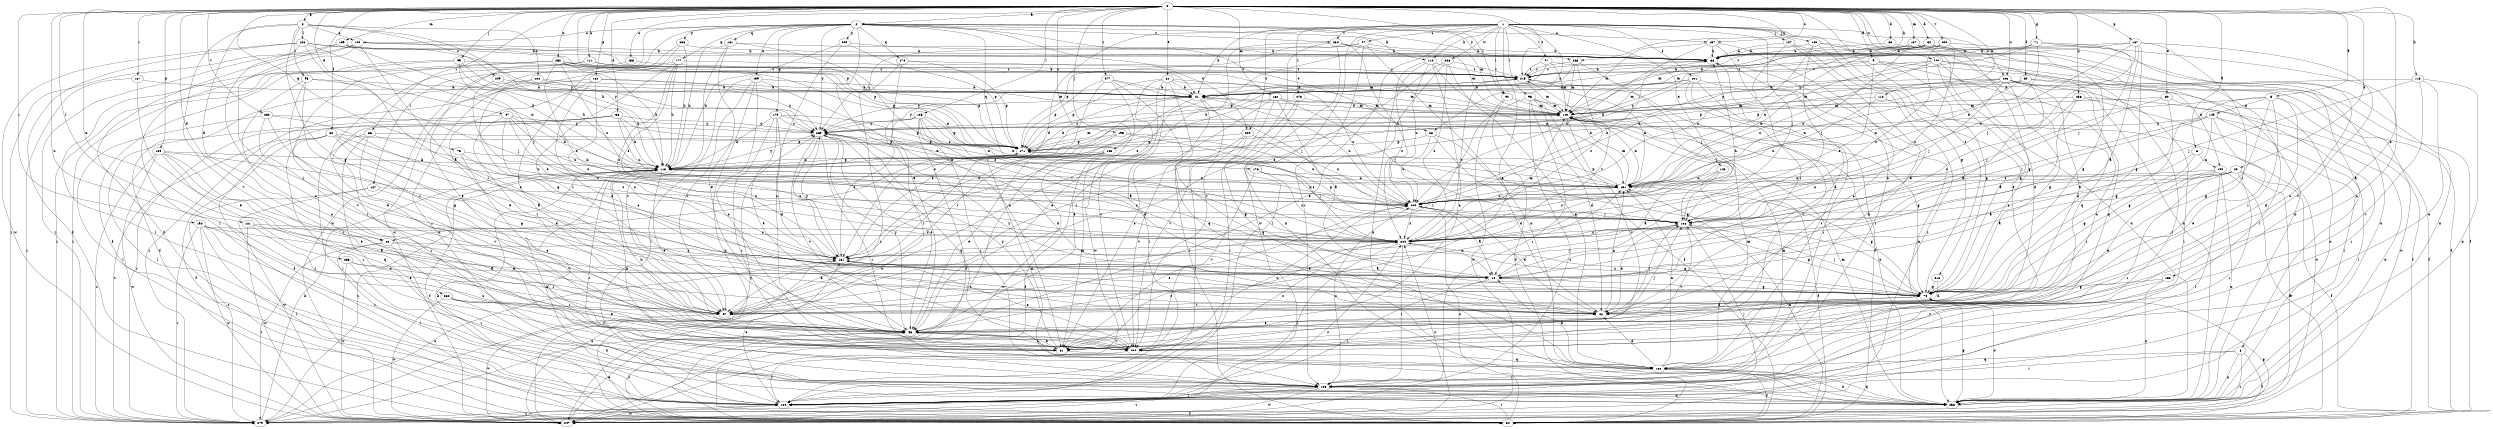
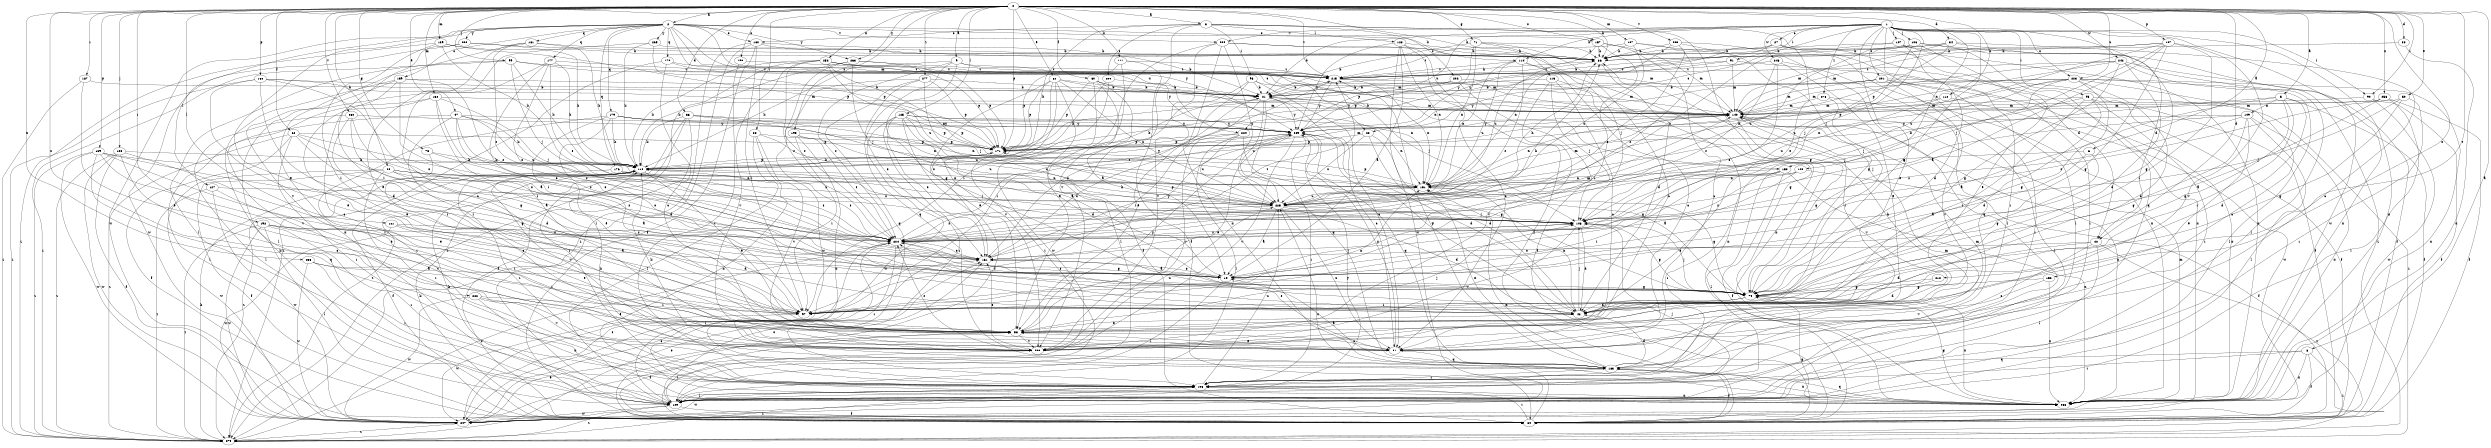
edge "247" -> "279": added, label "z"
